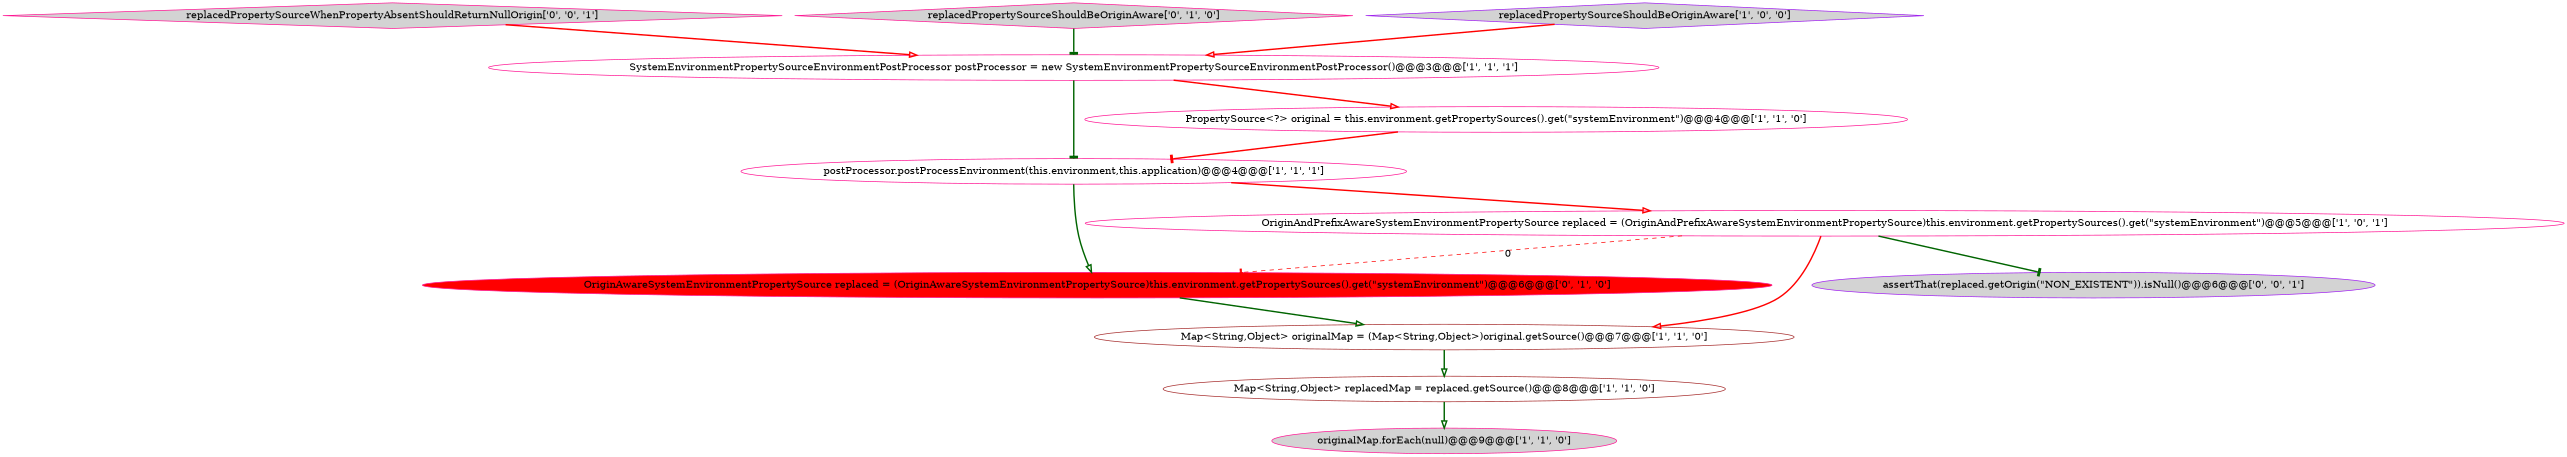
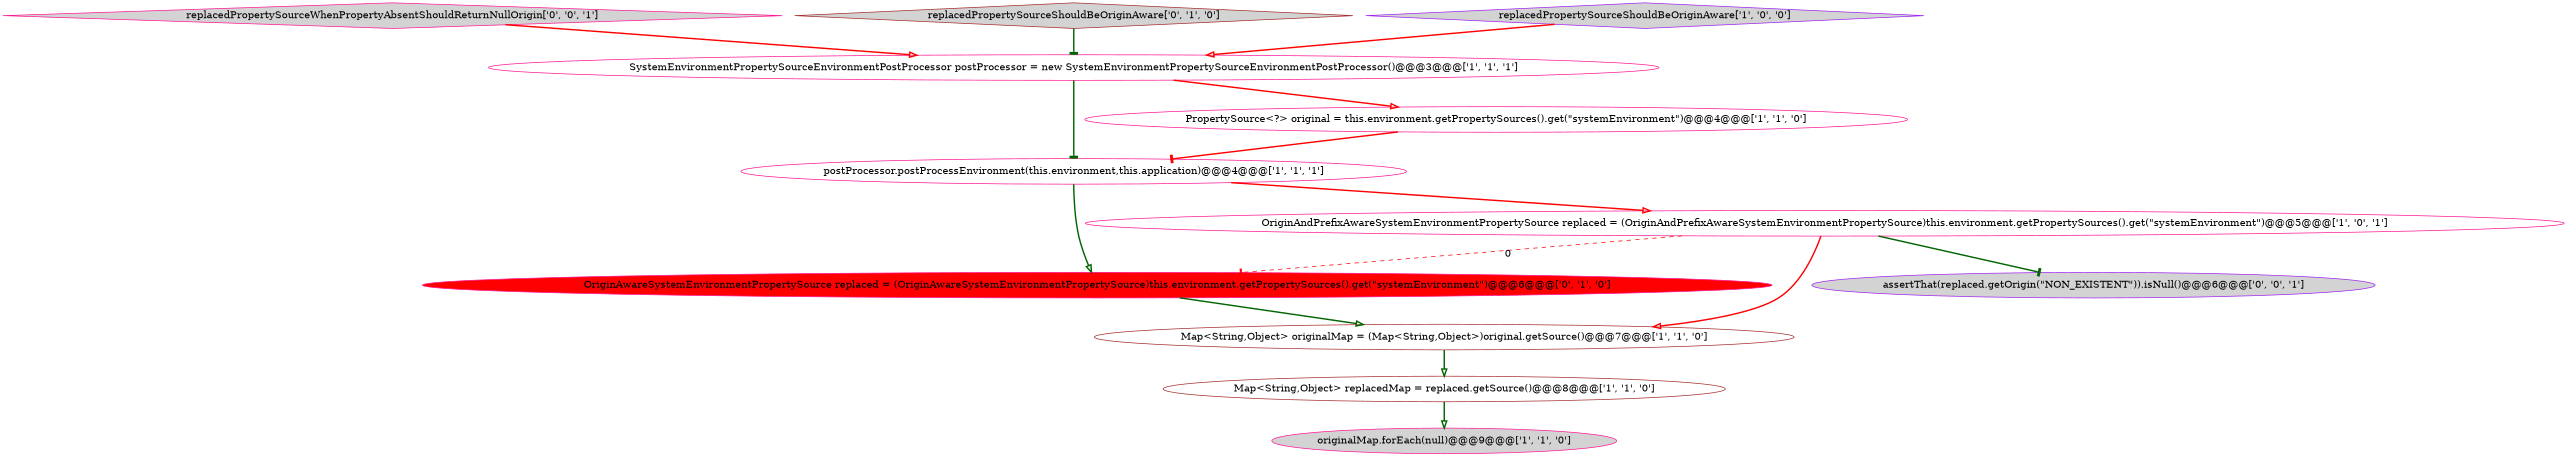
node "replacedPropertySourceShouldBeOriginAware['0', '1', '0']": color deeppink -> brown
